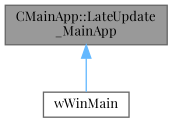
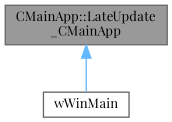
node "CMainApp::LateUpdate _MainApp": label "CMainApp::LateUpdate _MainApp" -> "CMainApp::LateUpdate _CMainApp"
